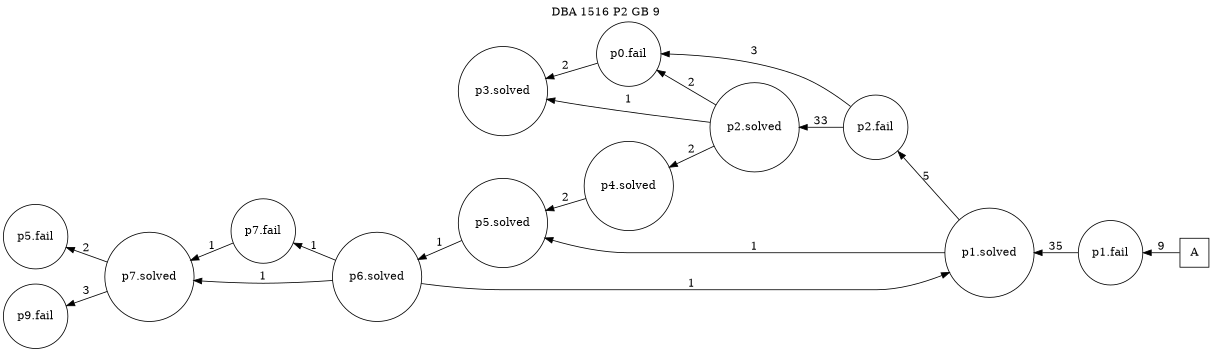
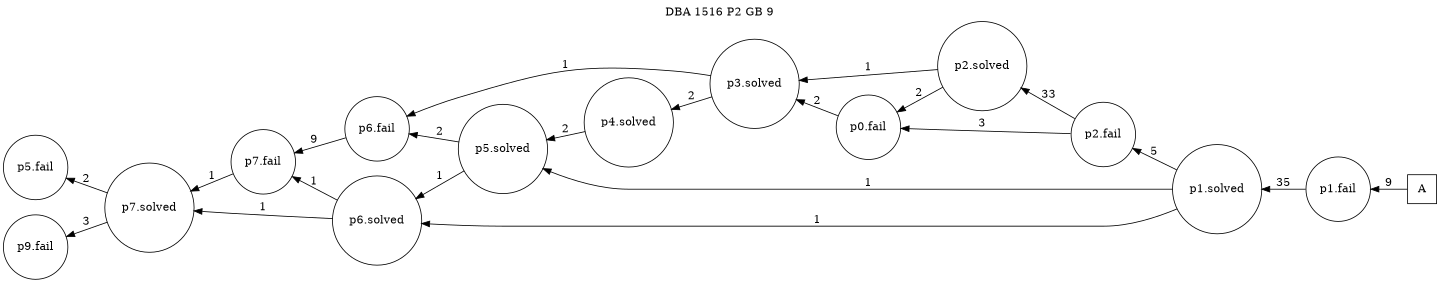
node "p6.fail": added
edge "p2.solved" -> "p4.solved": now "p3.solved" -> "p4.solved"
edge "p6.solved" -> "p1.solved": reversed
